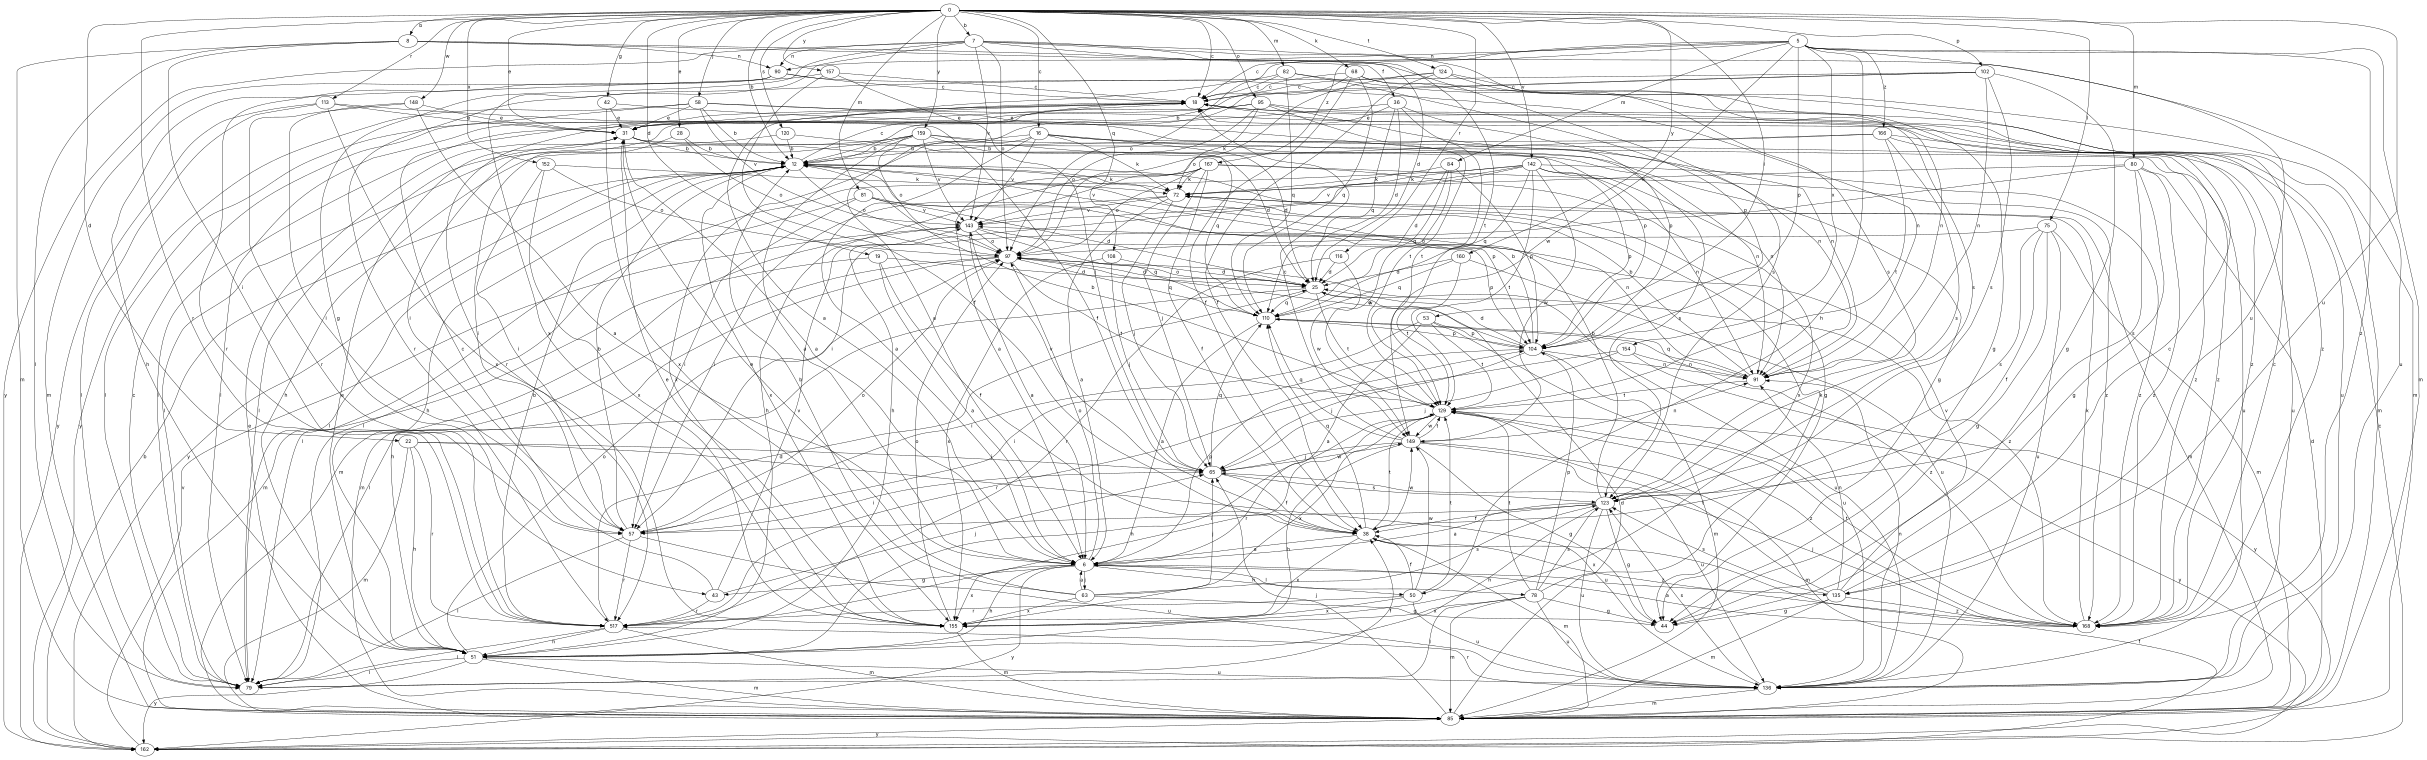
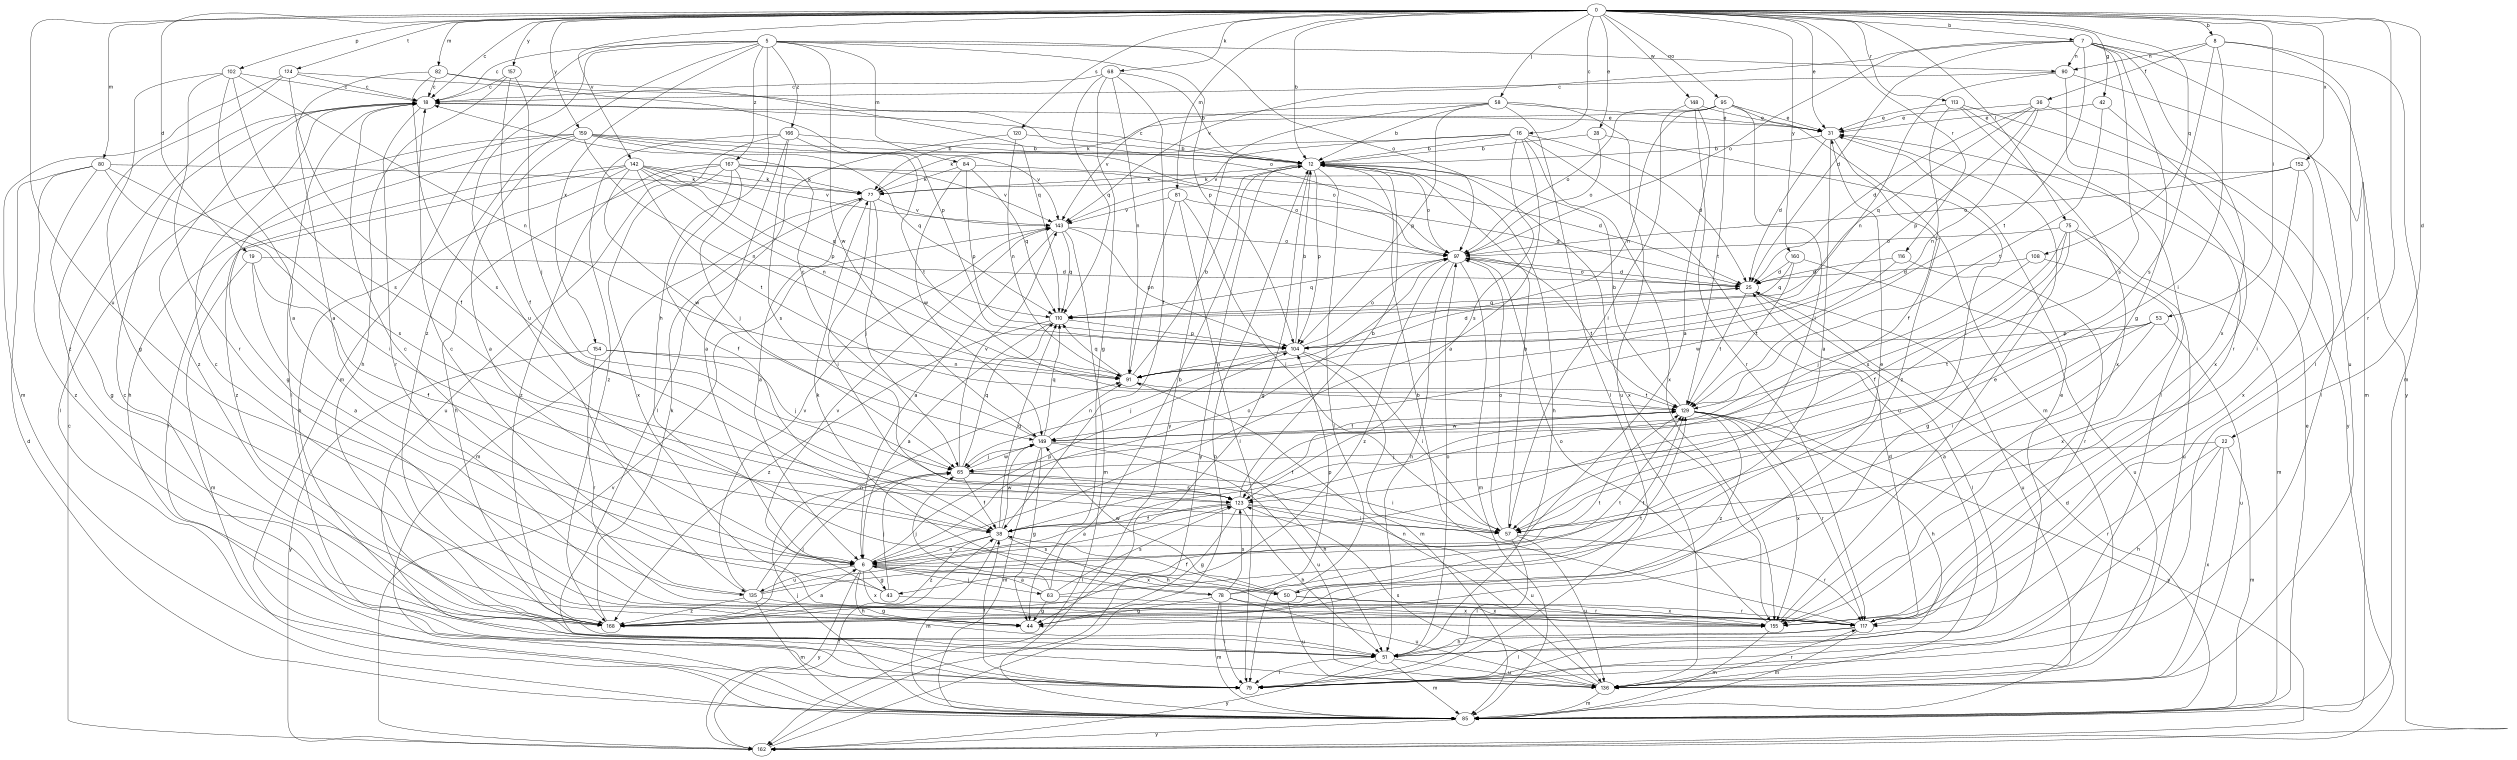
edge "57" -> "65": reversed
edge "53" -> "6": now "53" -> "50"
node "517": label "517" -> "117"
